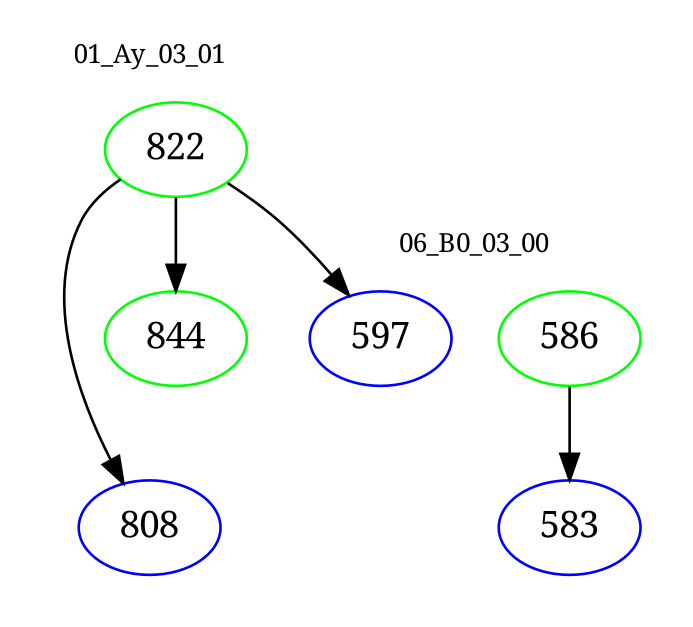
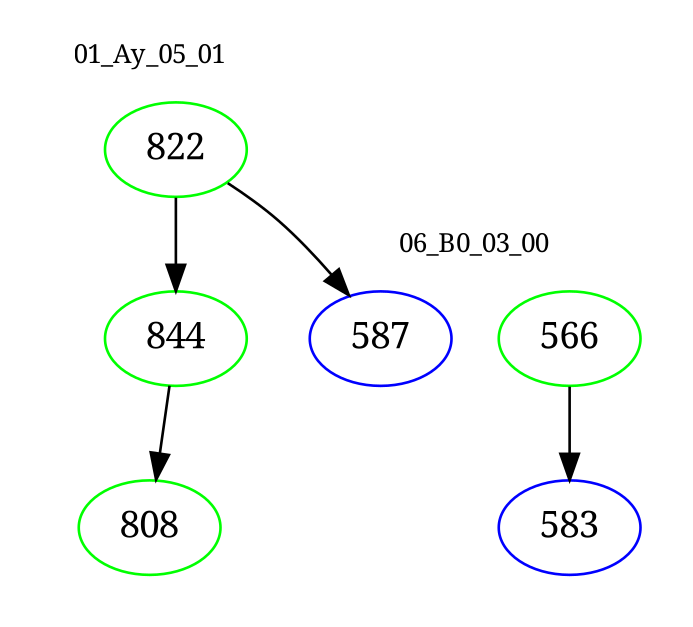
cluster "01_Ay_03_01": label "01_Ay_03_01" -> "01_Ay_05_01"
edge "822" -> "808": now "844" -> "808"
node "597": label "597" -> "587"
node "586": label "586" -> "566"
node "808": color blue -> green
